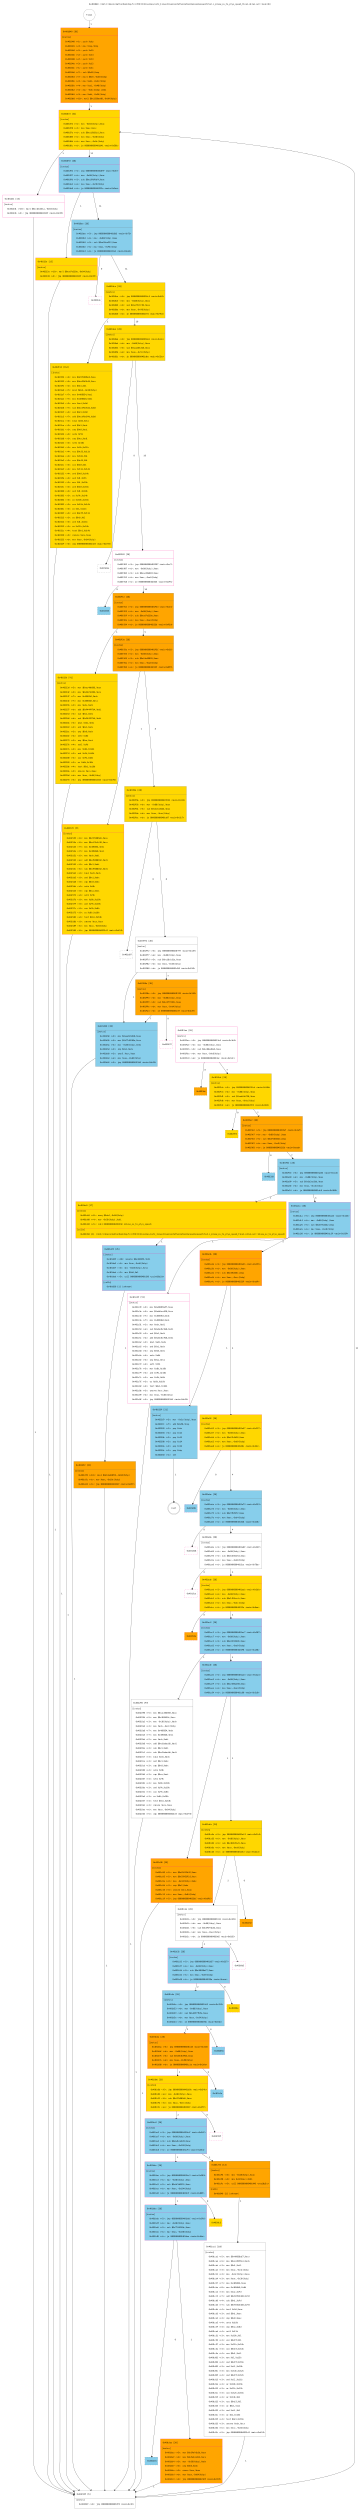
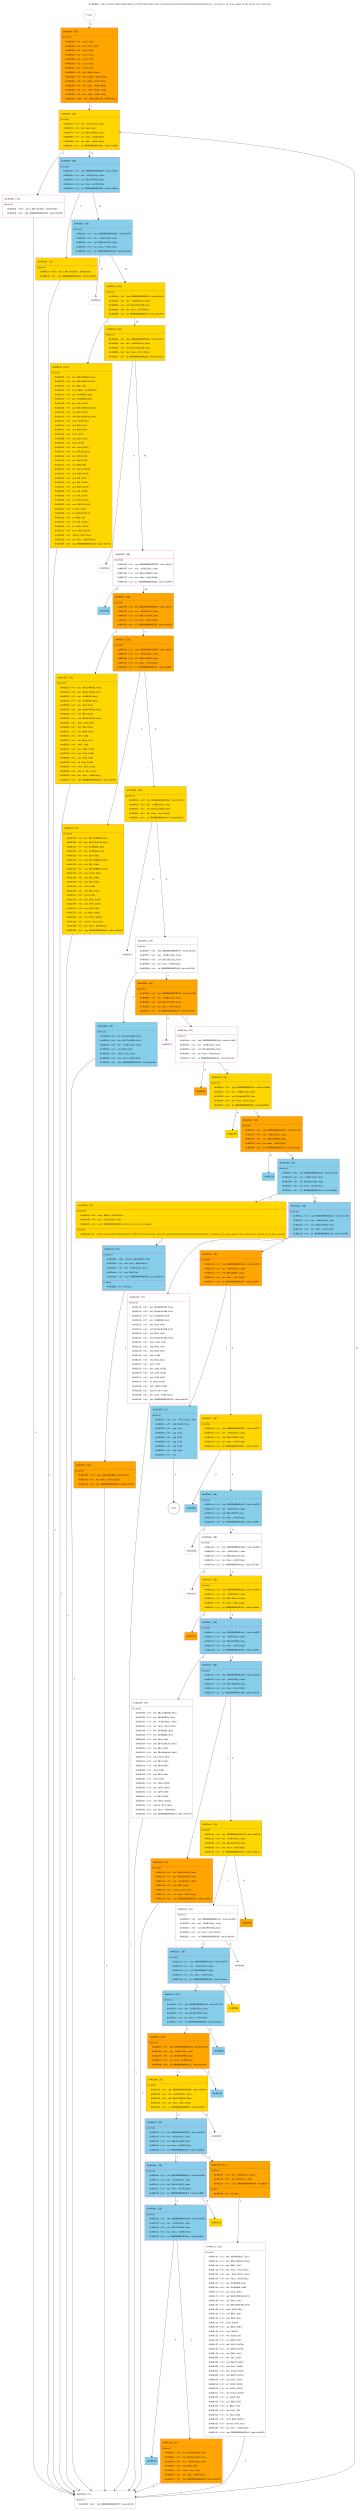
edge "0x40198e [28]" -> "0x401d50 [30]": now "0x40198e [28]" -> "0x4019aa [28]"
